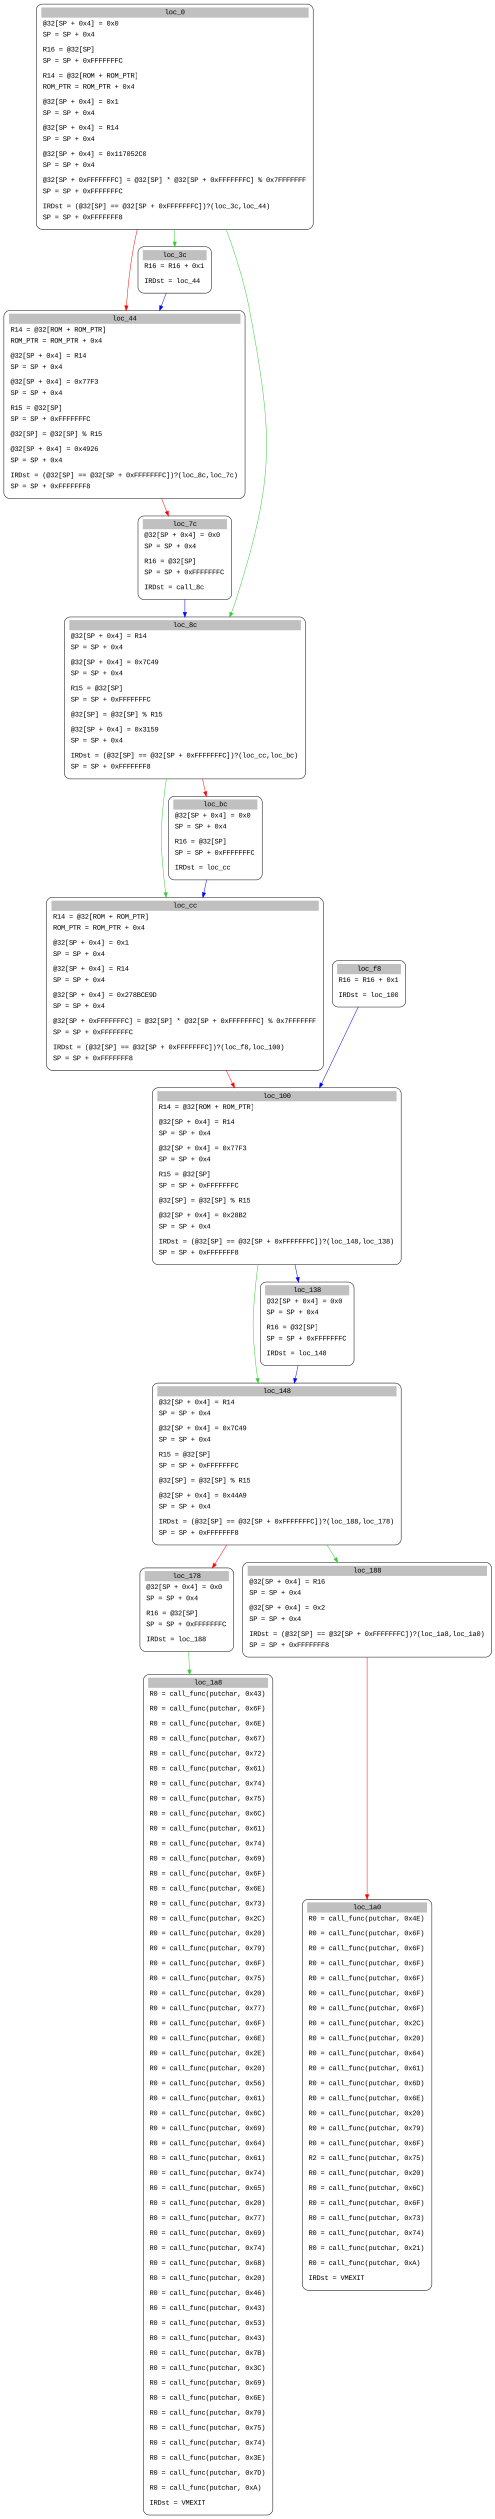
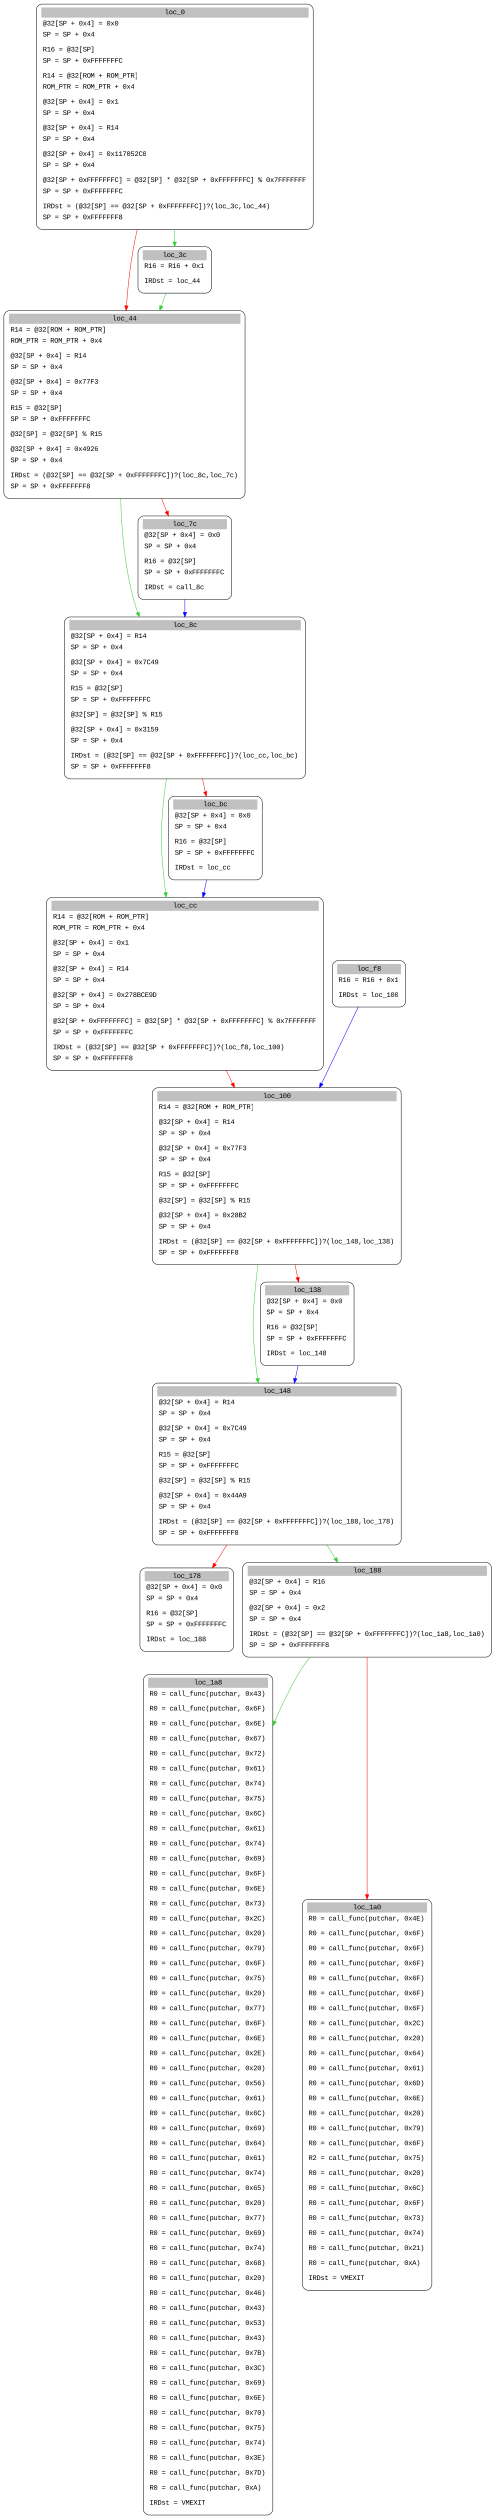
edge "loc_3c" -> "loc_44": color blue -> limegreen
edge "loc_0" -> "loc_8c": now "loc_44" -> "loc_8c"
edge "loc_100" -> "loc_138": color blue -> red
edge "loc_178" -> "loc_1a8": now "loc_188" -> "loc_1a8"
